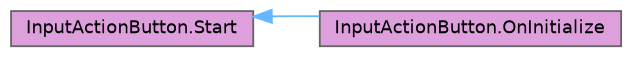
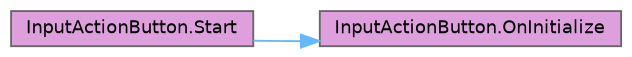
edge "InputActionButton.OnInitialize" -> "InputActionButton.Start": reversed
